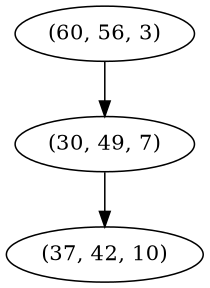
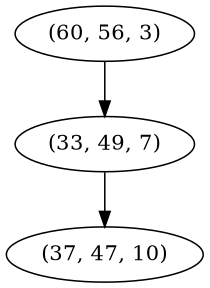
node "(30, 49, 7)": label "(30, 49, 7)" -> "(33, 49, 7)"
node "(37, 42, 10)": label "(37, 42, 10)" -> "(37, 47, 10)"
